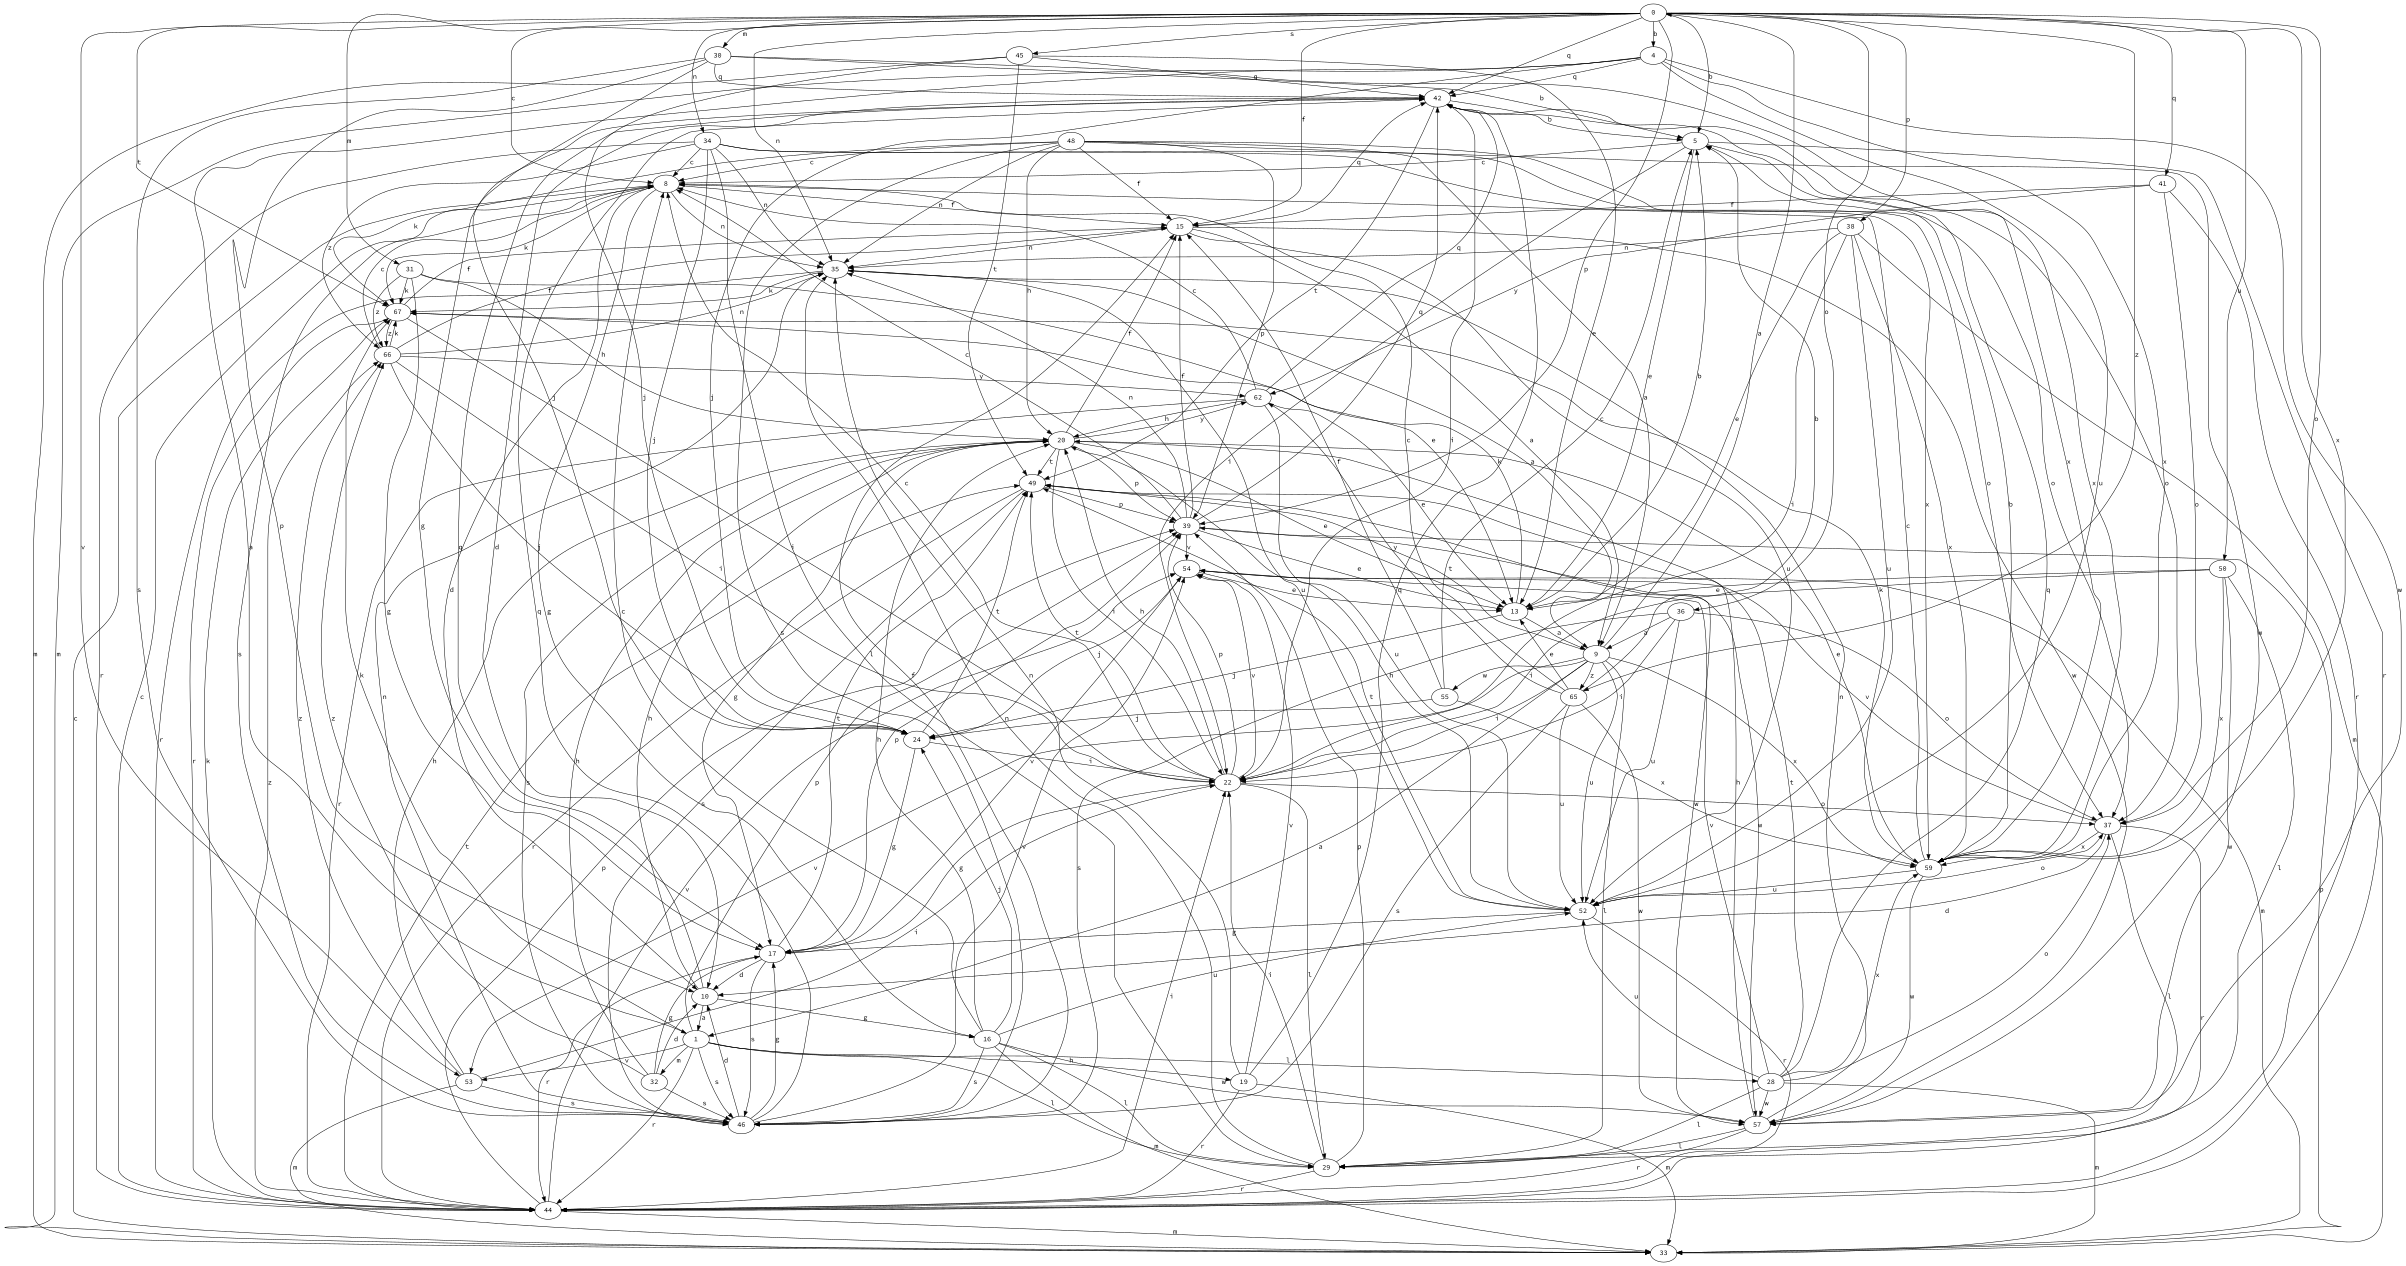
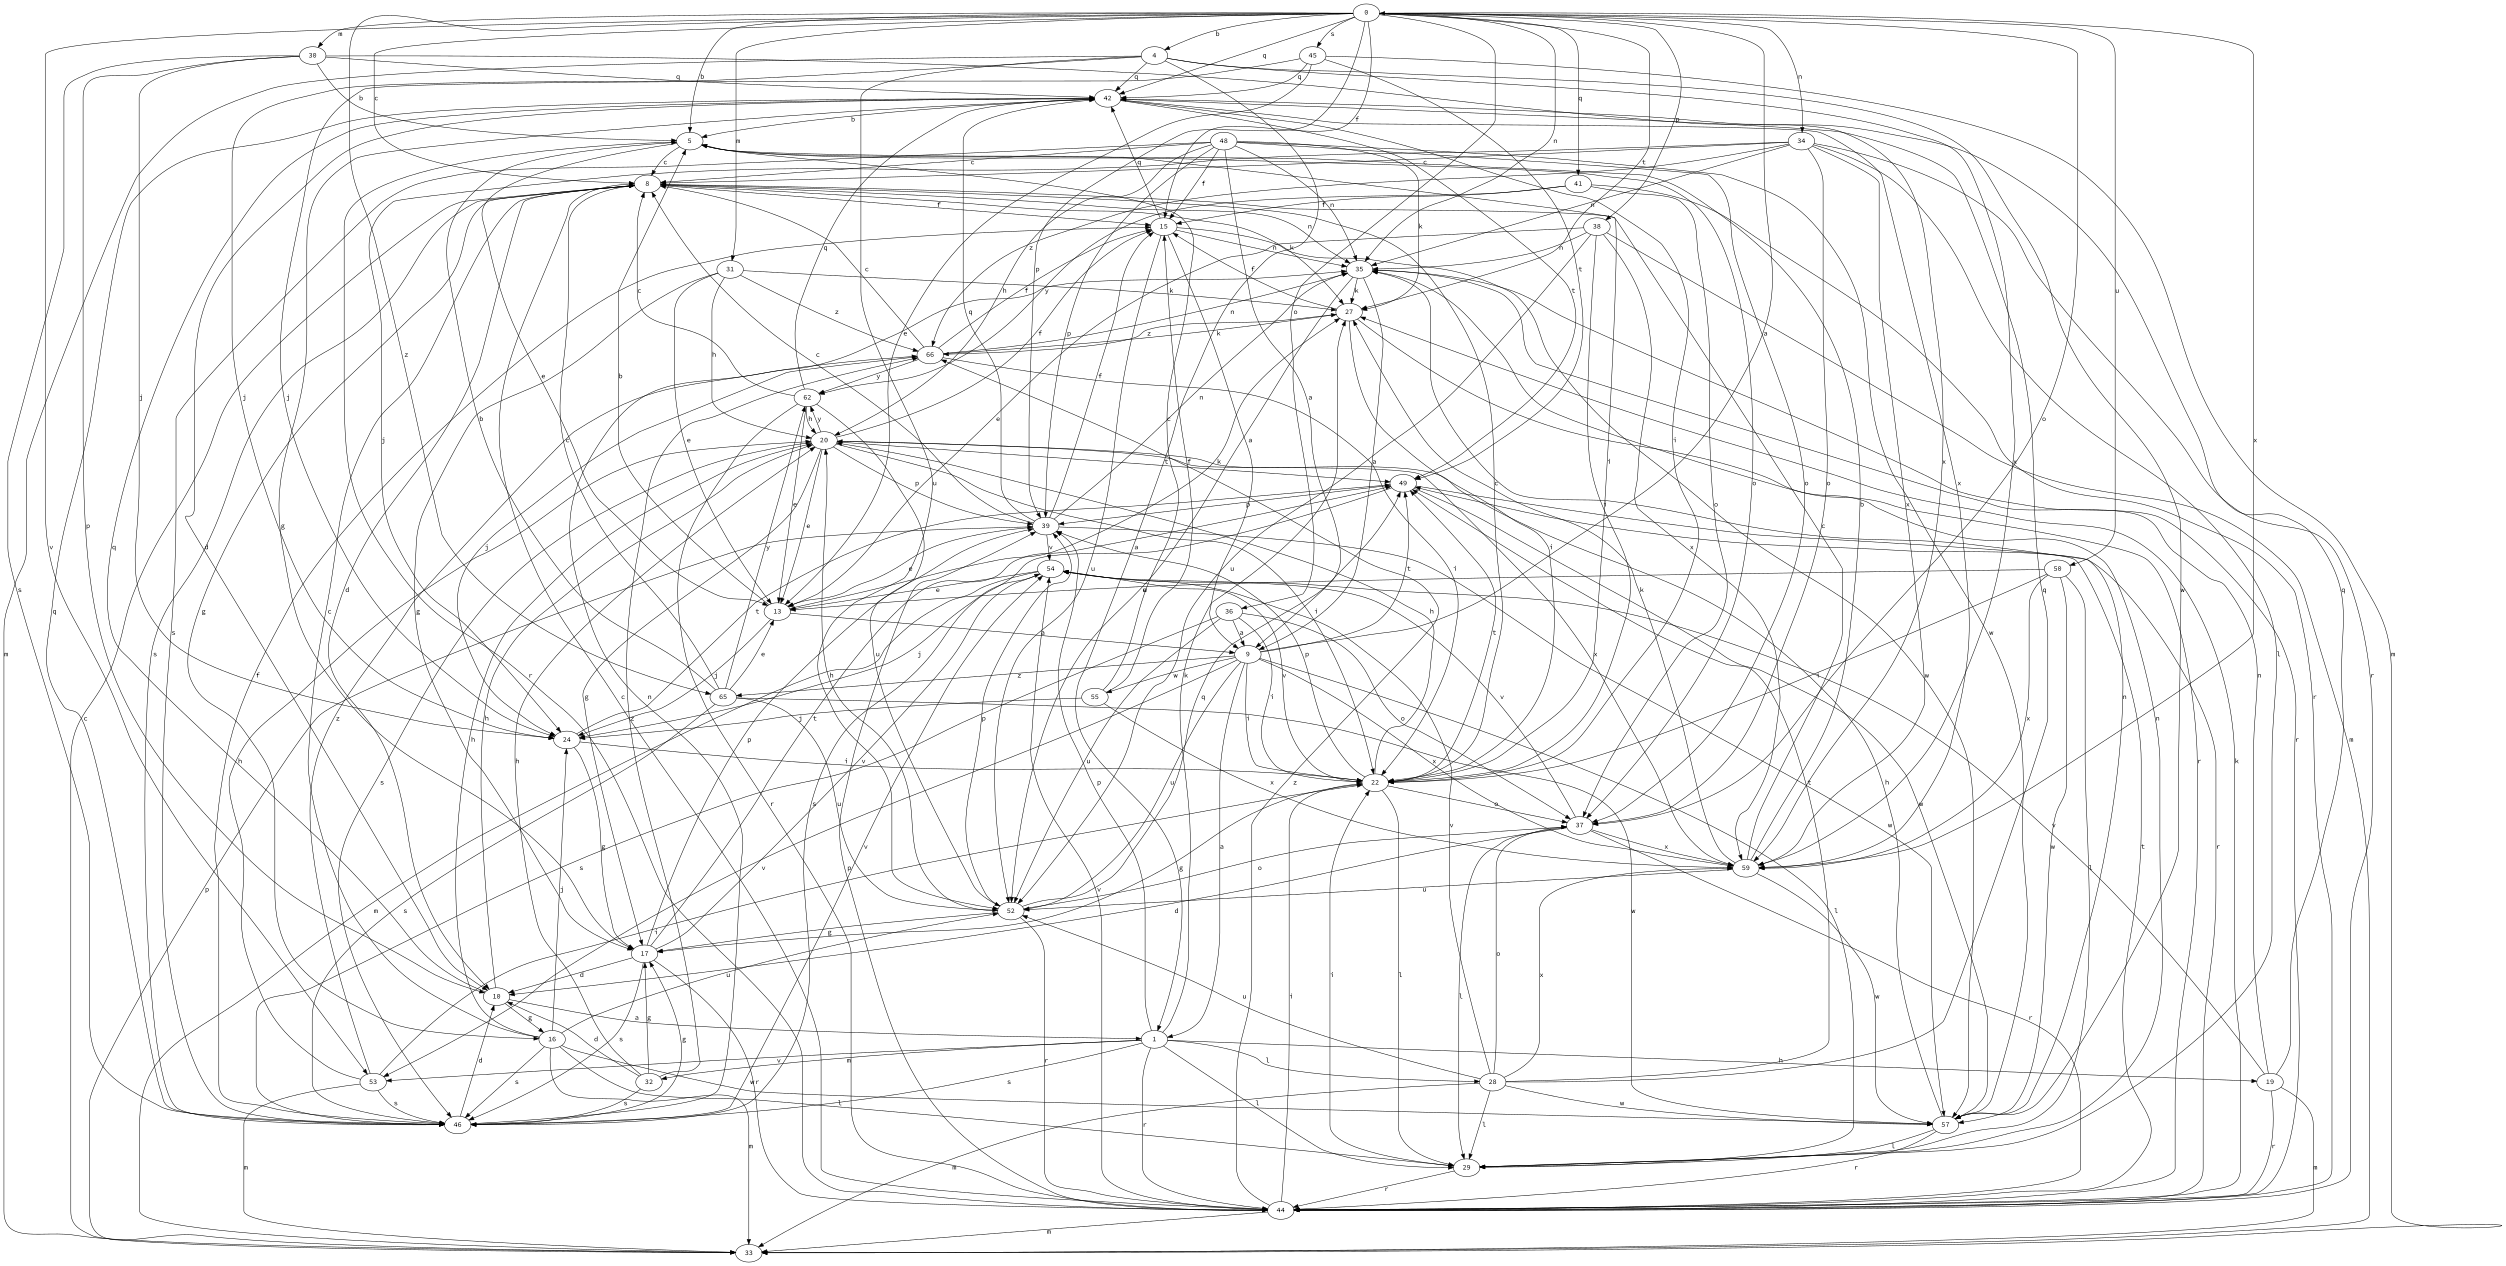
node "67": label "67" -> "27"
edge "20" -> "59": label "e" -> "x"
edge "52" -> "49": label "t" -> "q"
edge "29" -> "39": now "52" -> "39"
